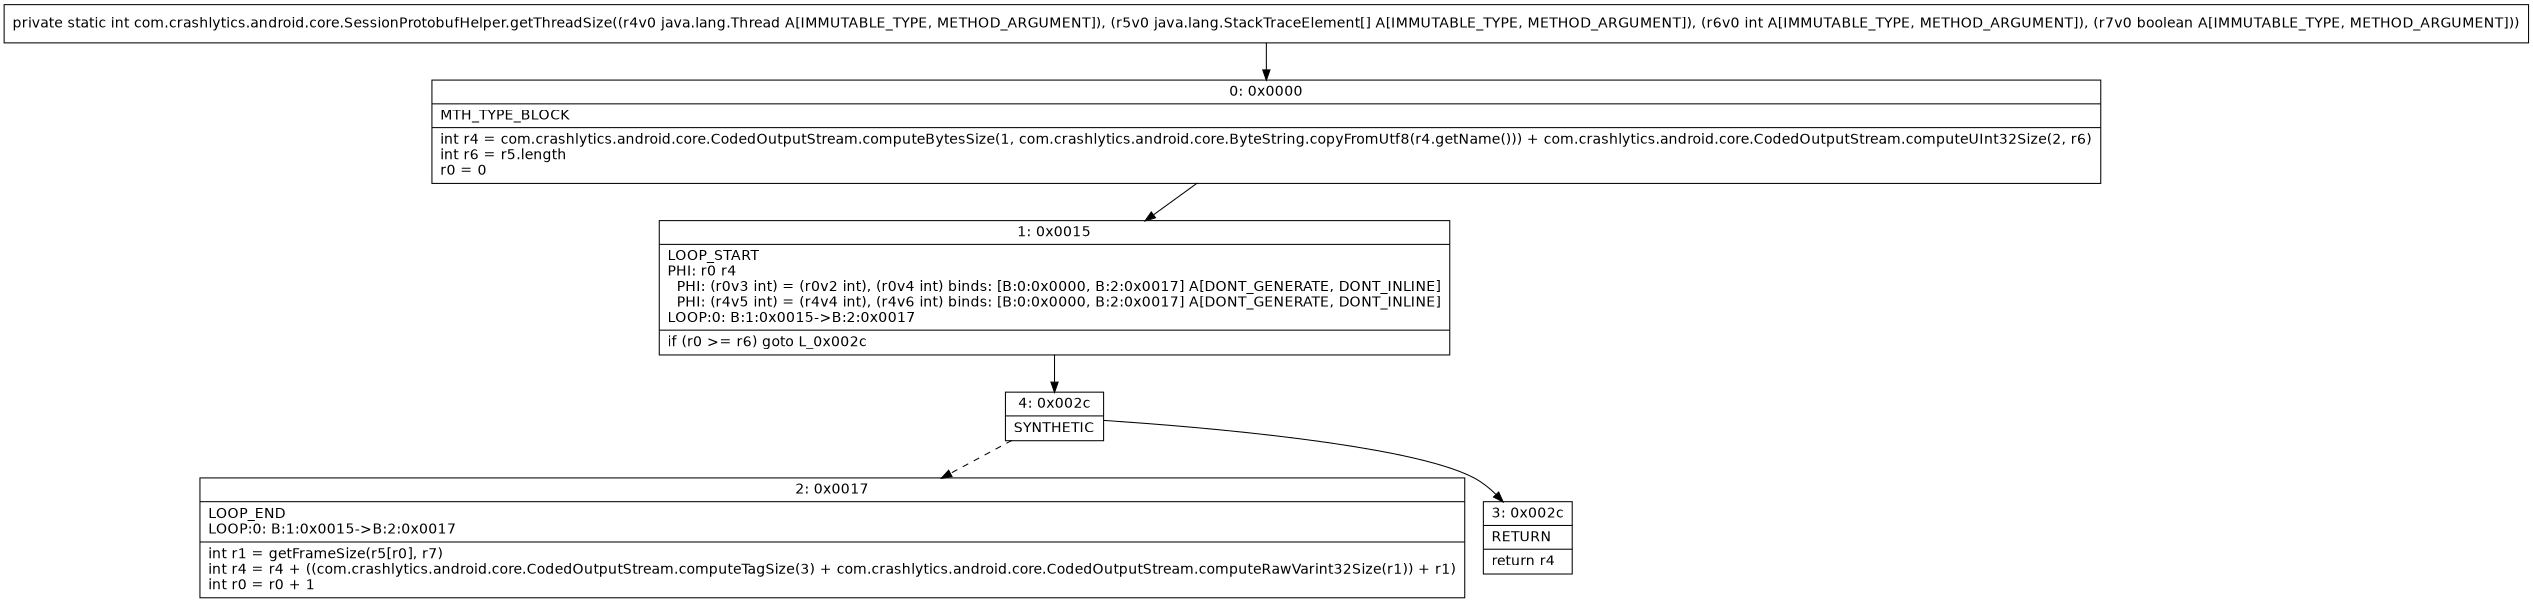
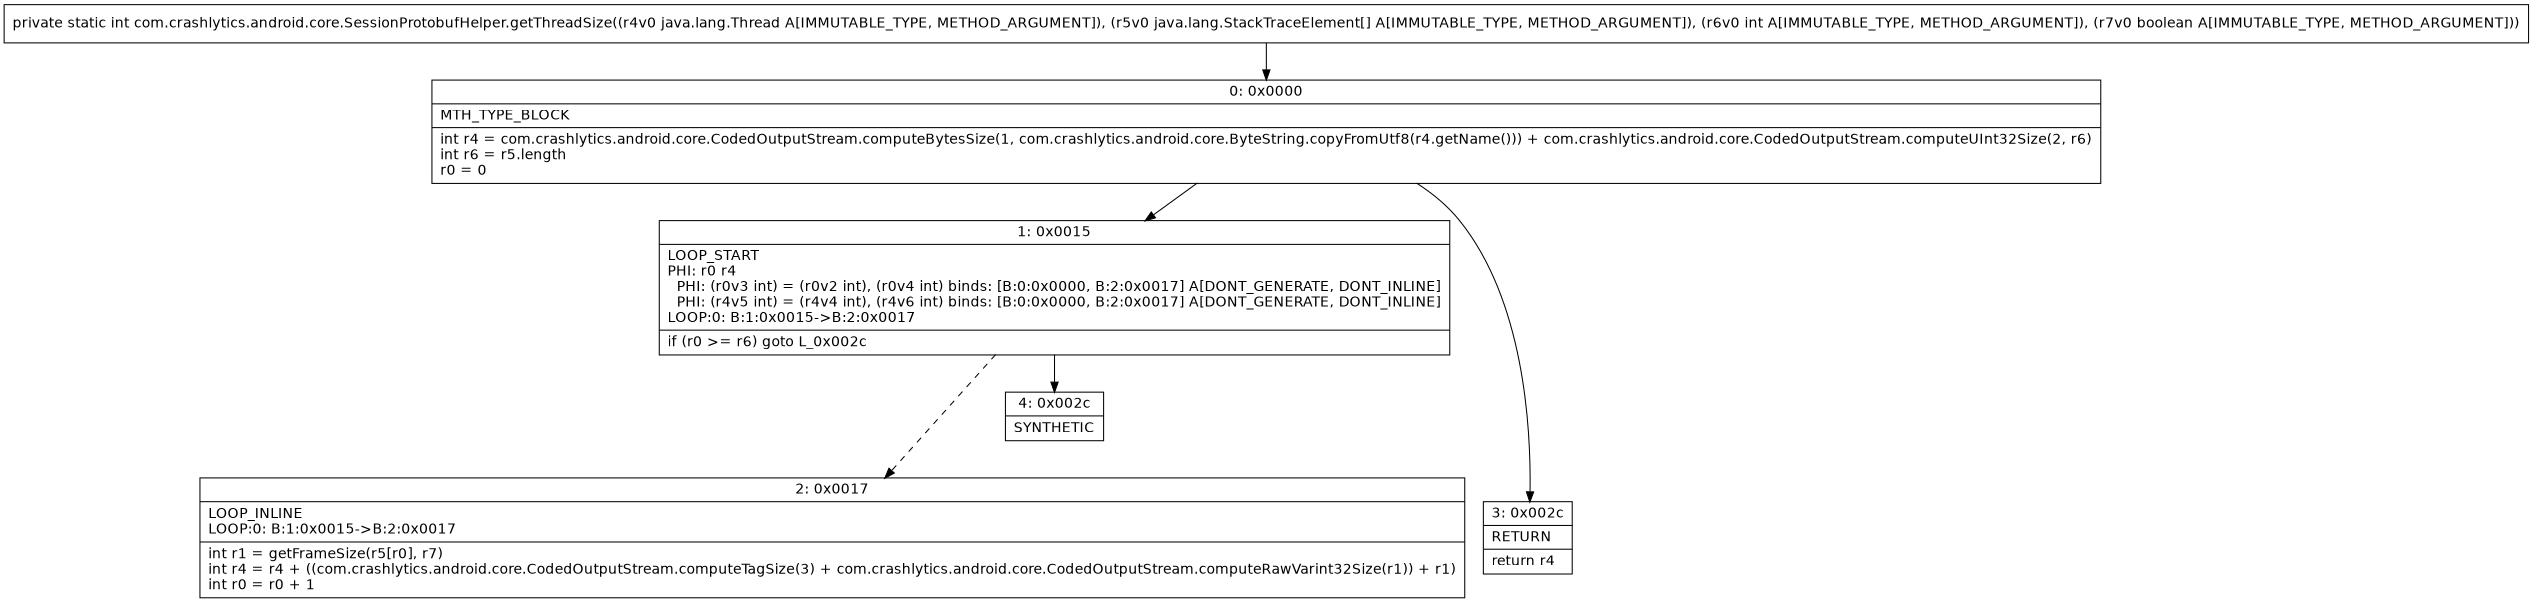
edge "4: 0x002c" -> "3: 0x002c": now "0: 0x0000" -> "3: 0x002c"
edge "4: 0x002c" -> "2: 0x0017": now "1: 0x0015" -> "2: 0x0017"
node "2: 0x0017": text "LOOP_END" -> "LOOP_INLINE"
